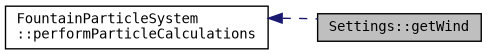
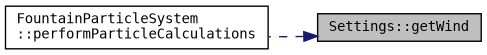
edge "Settings::getWind" -> "FountainParticleSystem ::performParticleCalculations": reversed
